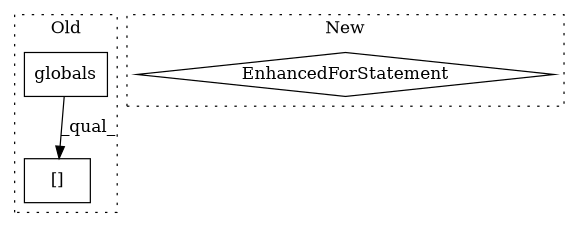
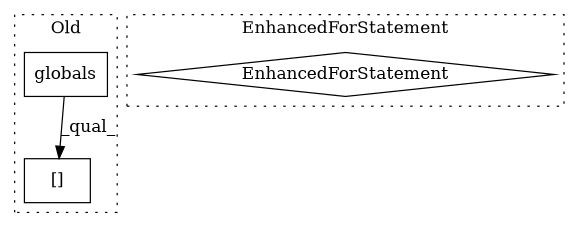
cluster "New": label "New" -> "EnhancedForStatement"
